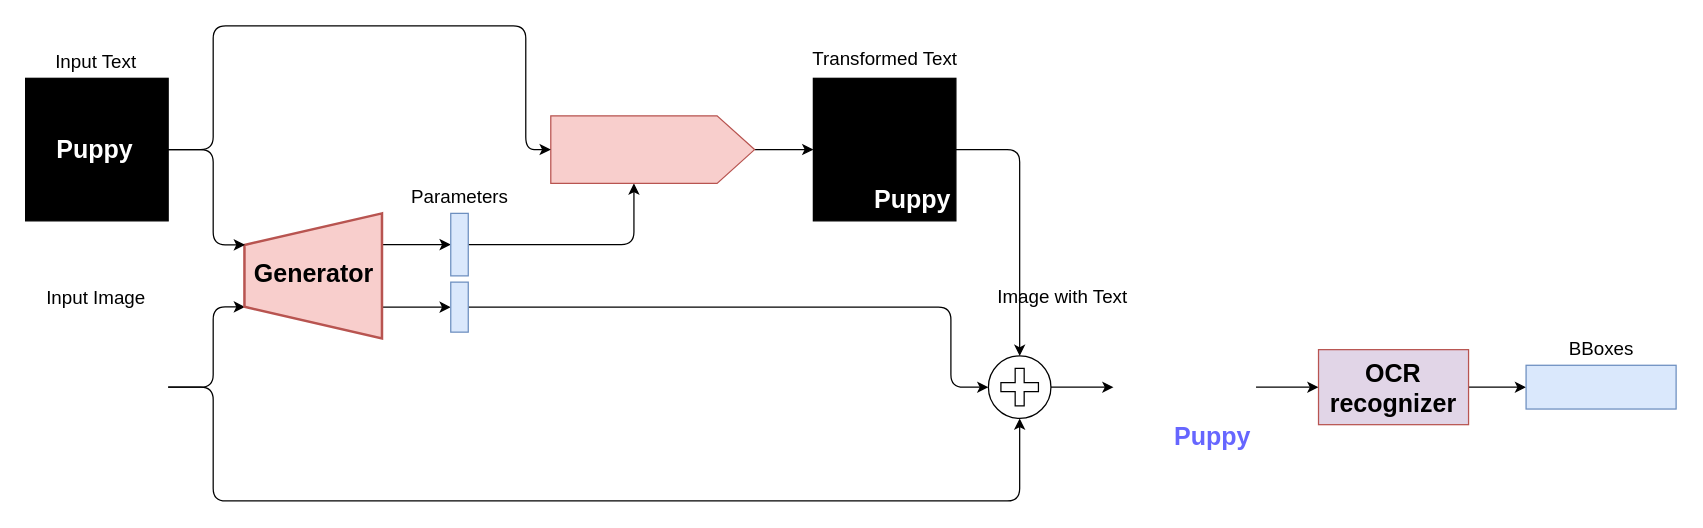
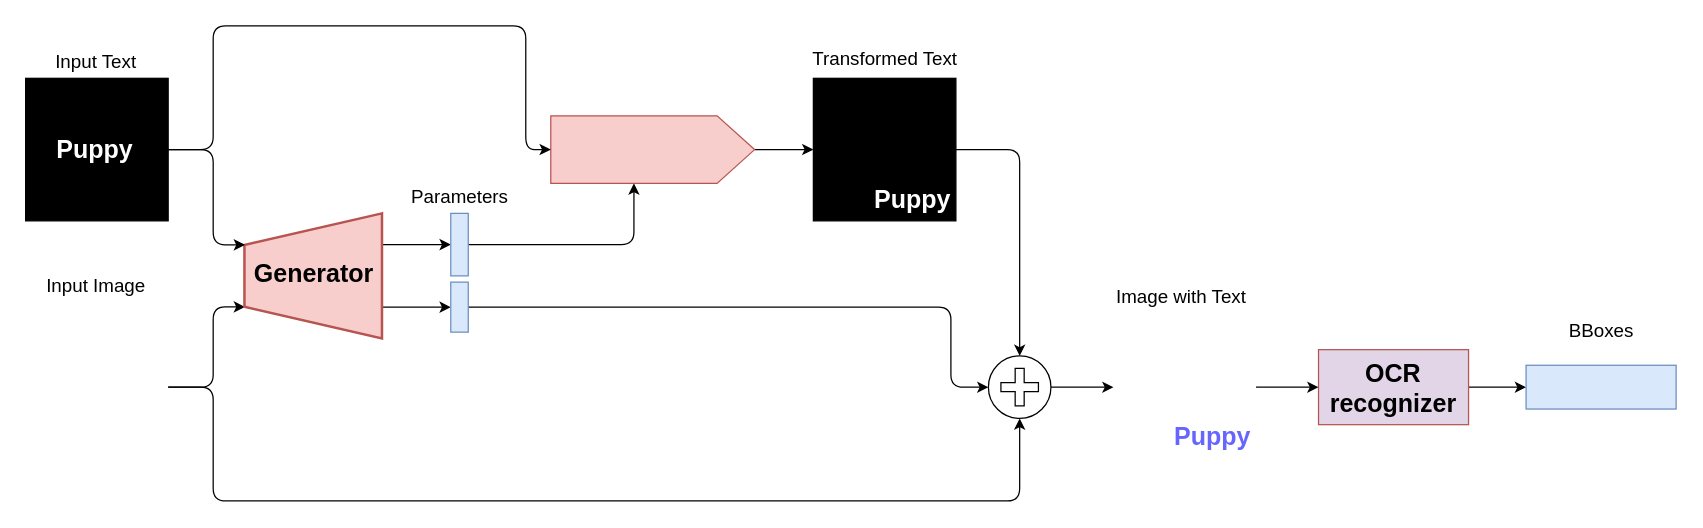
node "Image with Text": moved (1062, 294) -> (1181, 294)
node "Input Image": moved (96, 296) -> (96, 283)
node "BBoxes": moved (1601, 347) -> (1601, 328)
